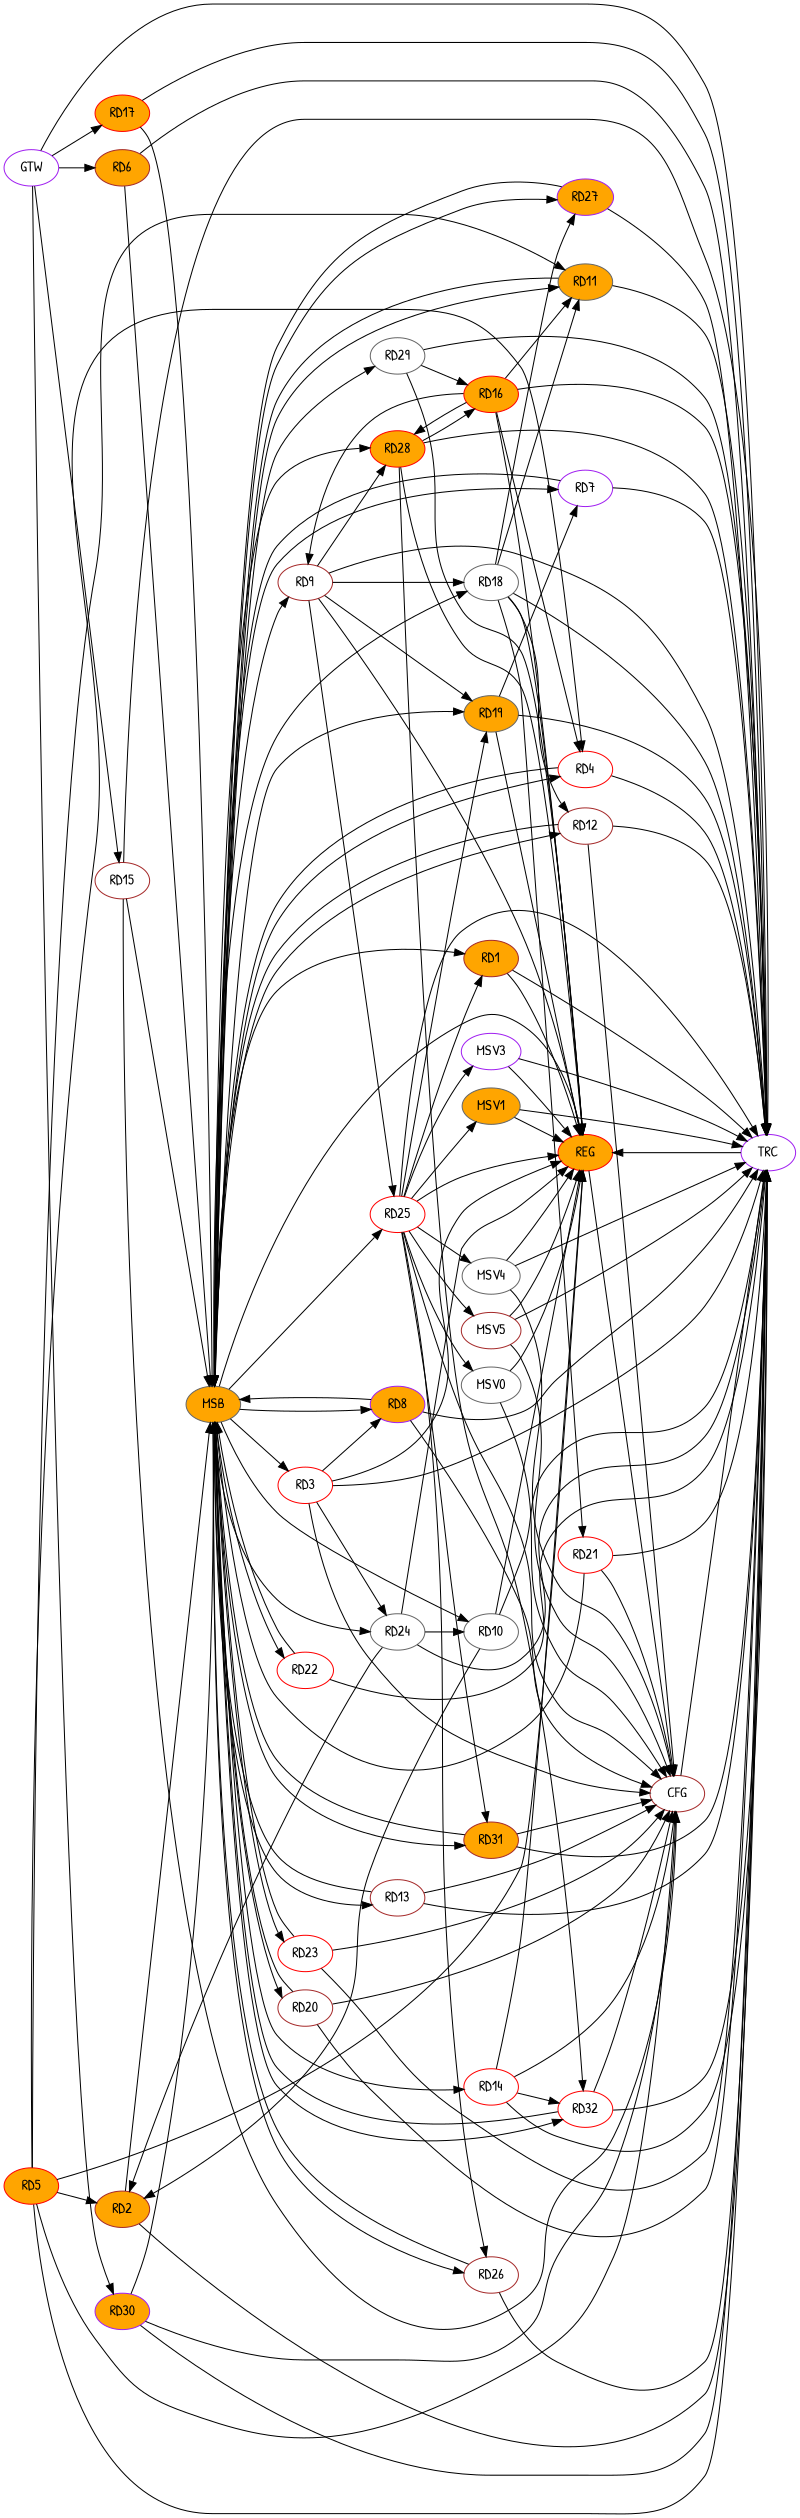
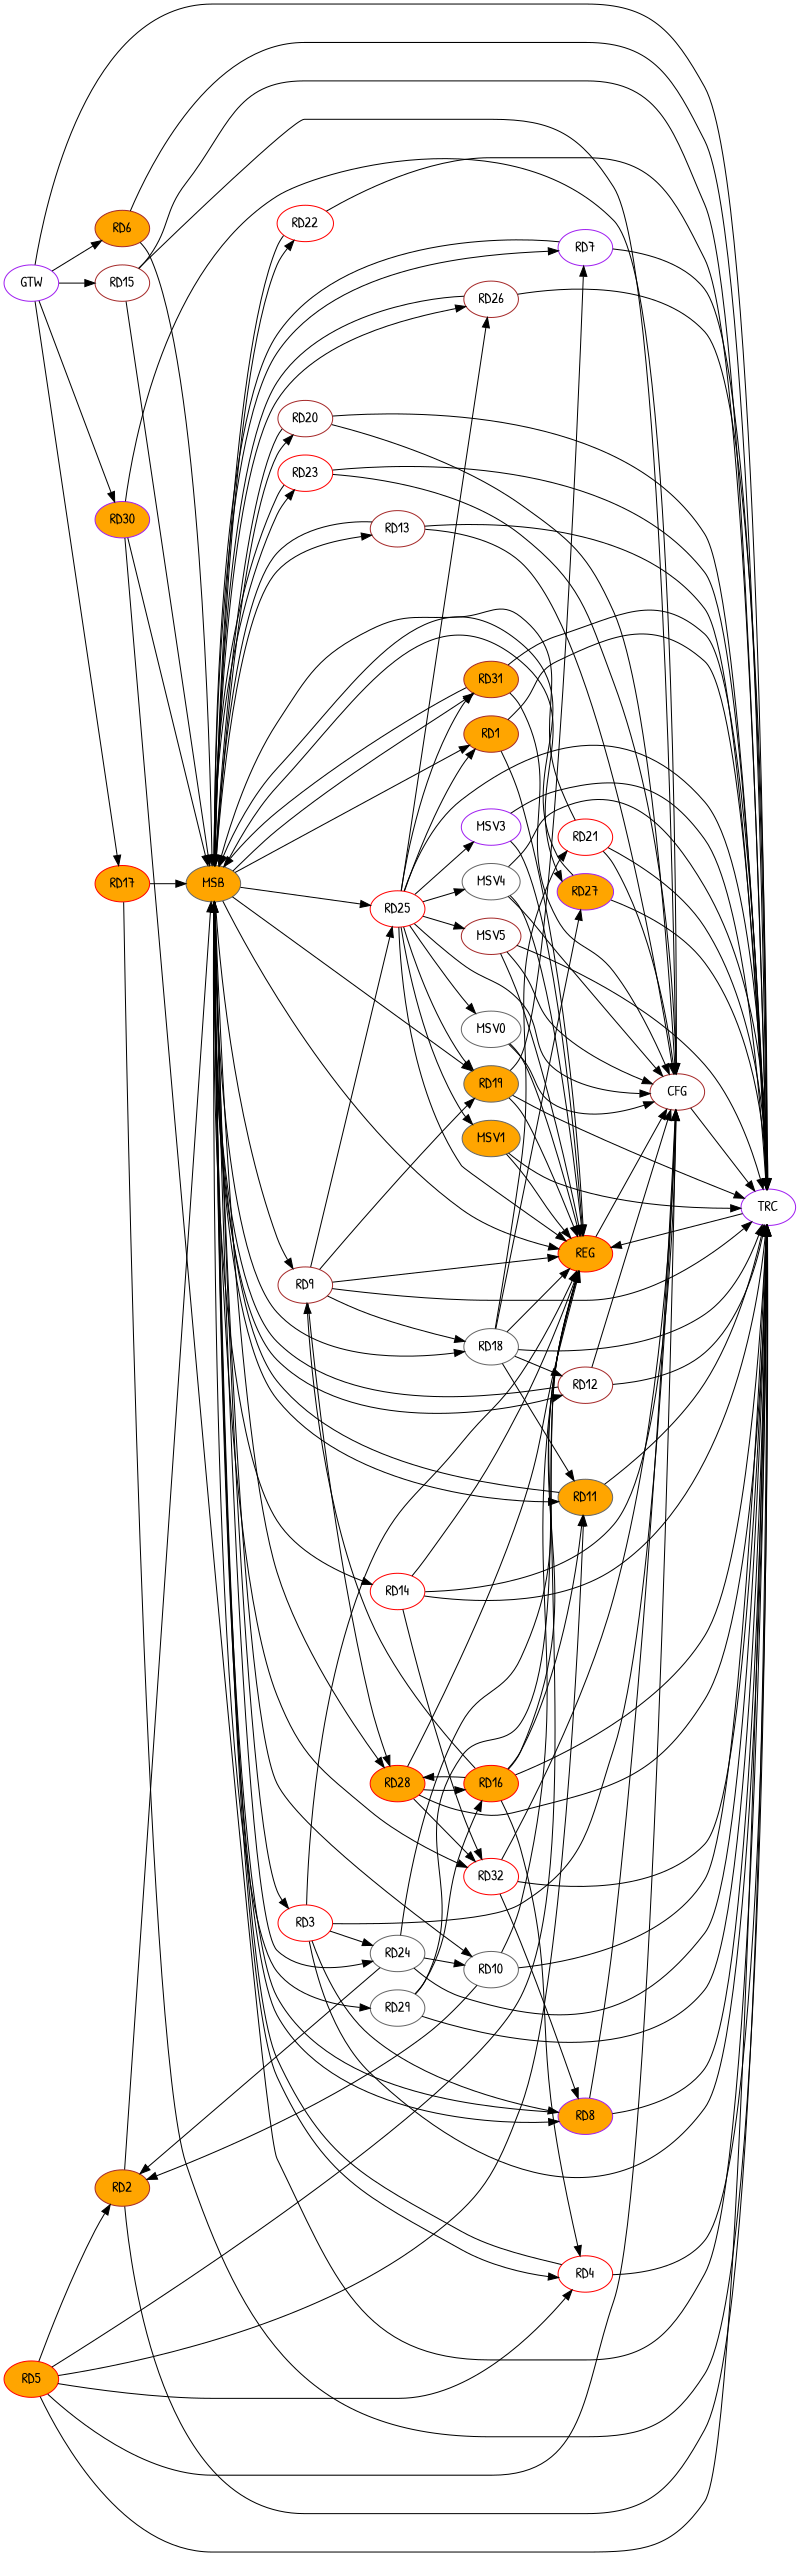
edge "RD32" -> "MSB": now "RD32" -> "RD8"
